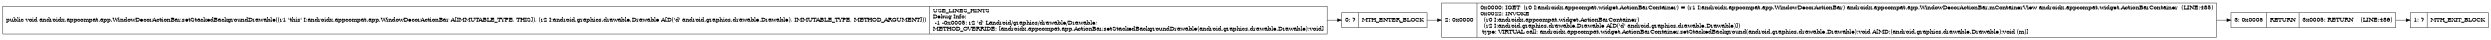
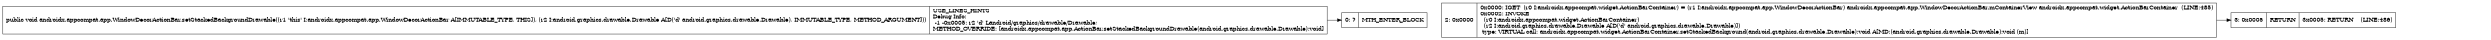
node "2: 0x0000": text "0x0022: INVOKE" -> "0x0002: INVOKE"
edge "0: ?" -> "2: 0x0000": removed
node "1: ?": removed
